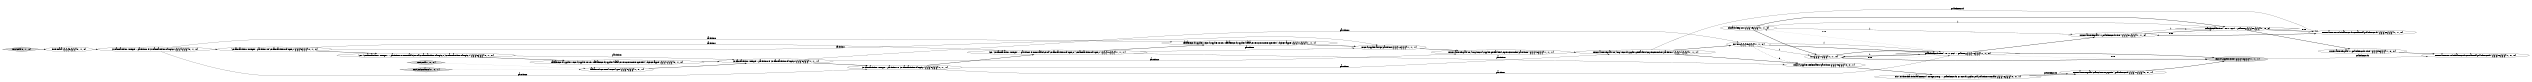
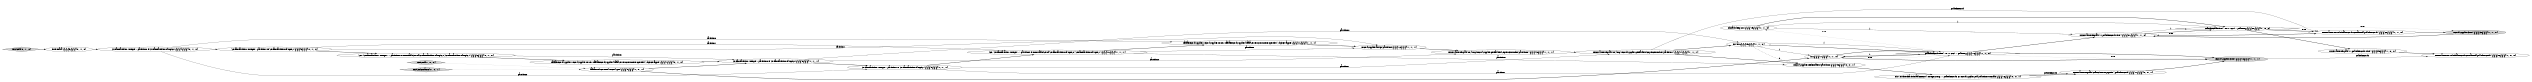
node "recordSupplier.close()@@@23@@@['1', '1', '0']": added
edge "Thread.sleep(200)@@@19@@@['1', '1', '0']" -> "i++@@@17@@@['1', '1', '0']": now "kafkaProducer.send(record).get()@@@5@@@['1', '0', '1']" -> "i++@@@17@@@['1', '1', '0']"
